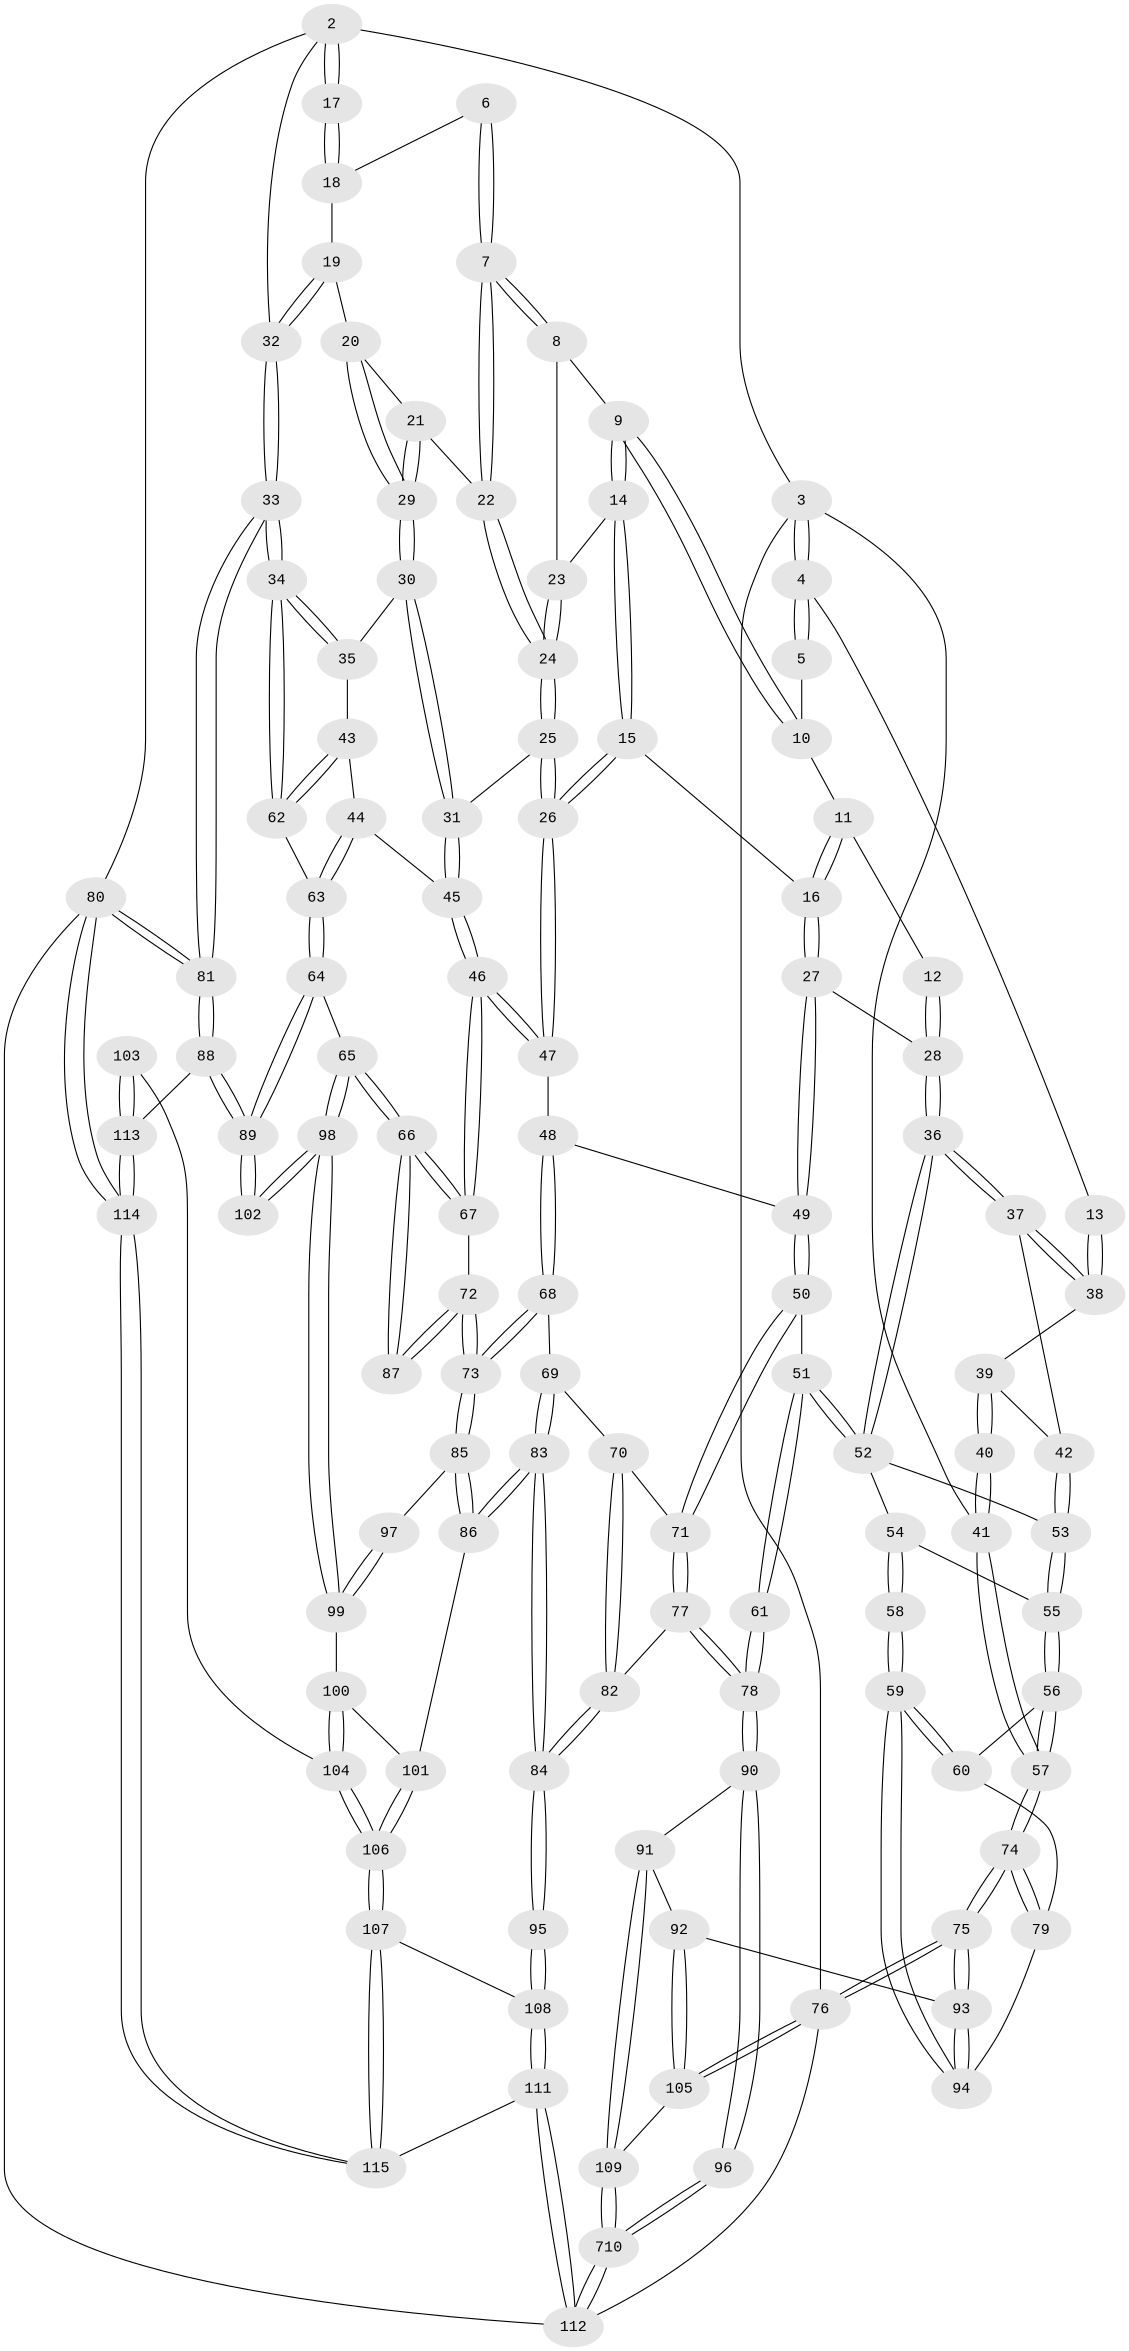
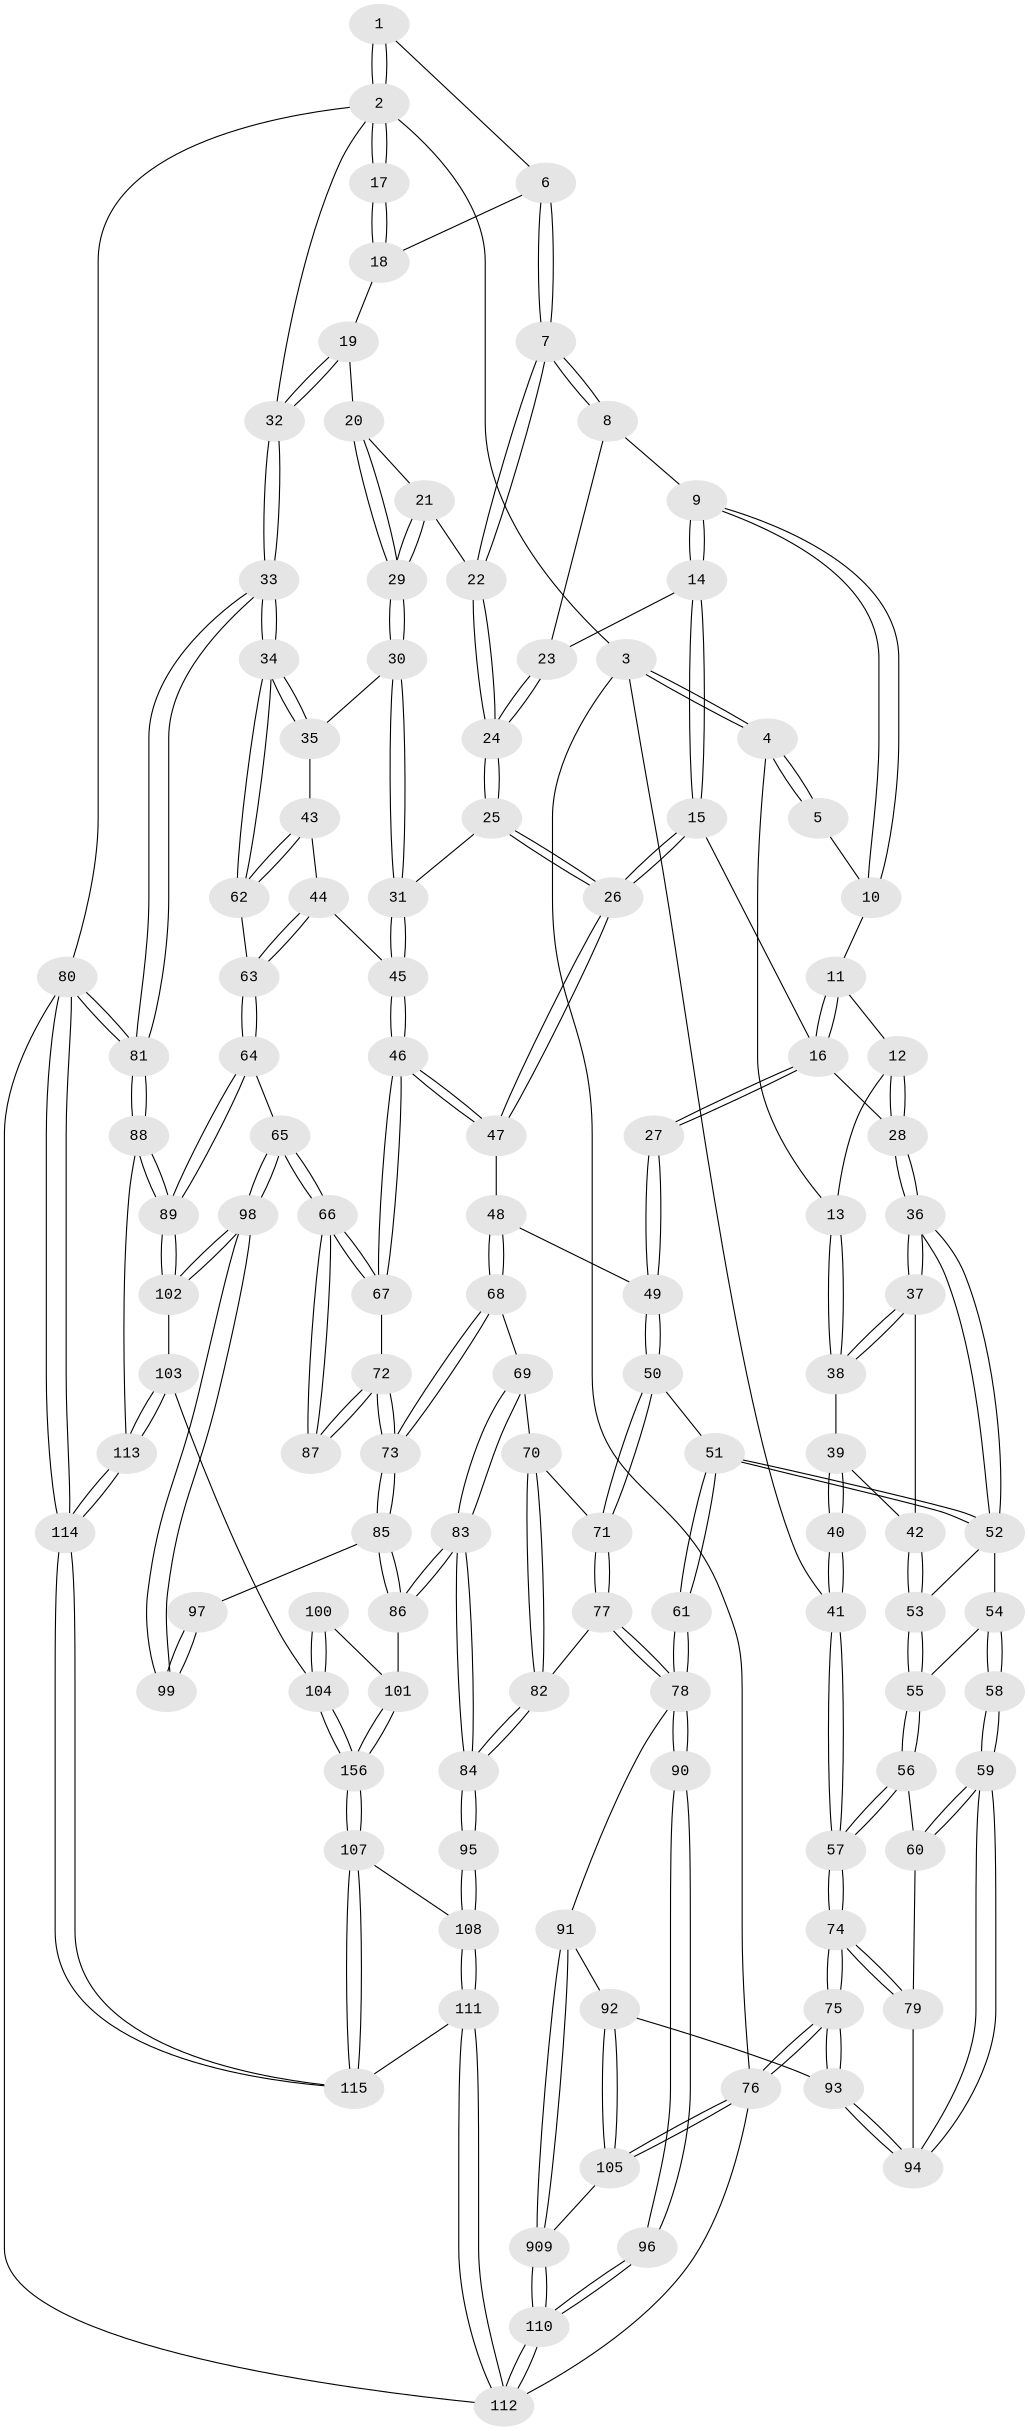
node "1": added
edge "27" -- "28": now "16" -- "28"
edge "12" -- "13": added
edge "102" -- "103": added
edge "99" -- "100": removed
edge "90" -- "91": now "78" -- "91"
node "106": label "106" -> "156"
node "109": label "109" -> "909"
node "710": label "710" -> "110"
